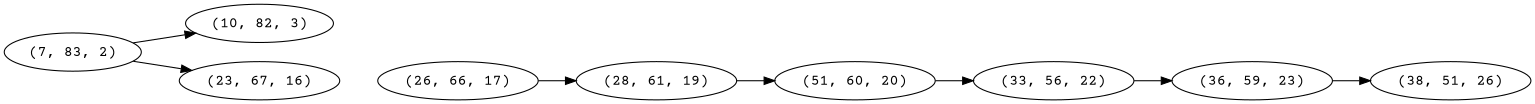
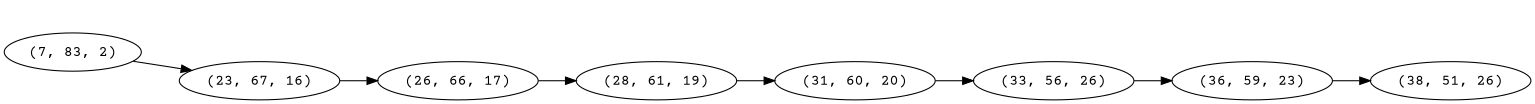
node "(10, 82, 3)": removed
edge "(23, 67, 16)" -> "(26, 66, 17)": added
node "(51, 60, 20)": label "(51, 60, 20)" -> "(31, 60, 20)"
node "(33, 56, 22)": label "(33, 56, 22)" -> "(33, 56, 26)"
